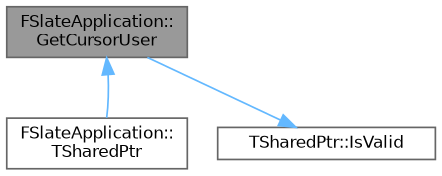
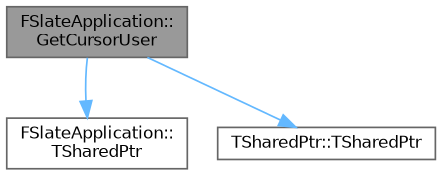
edge "FSlateApplication:: TSharedPtr" -> "FSlateApplication:: GetCursorUser": reversed
node "TSharedPtr::IsValid": label "TSharedPtr::IsValid" -> "TSharedPtr::TSharedPtr"
